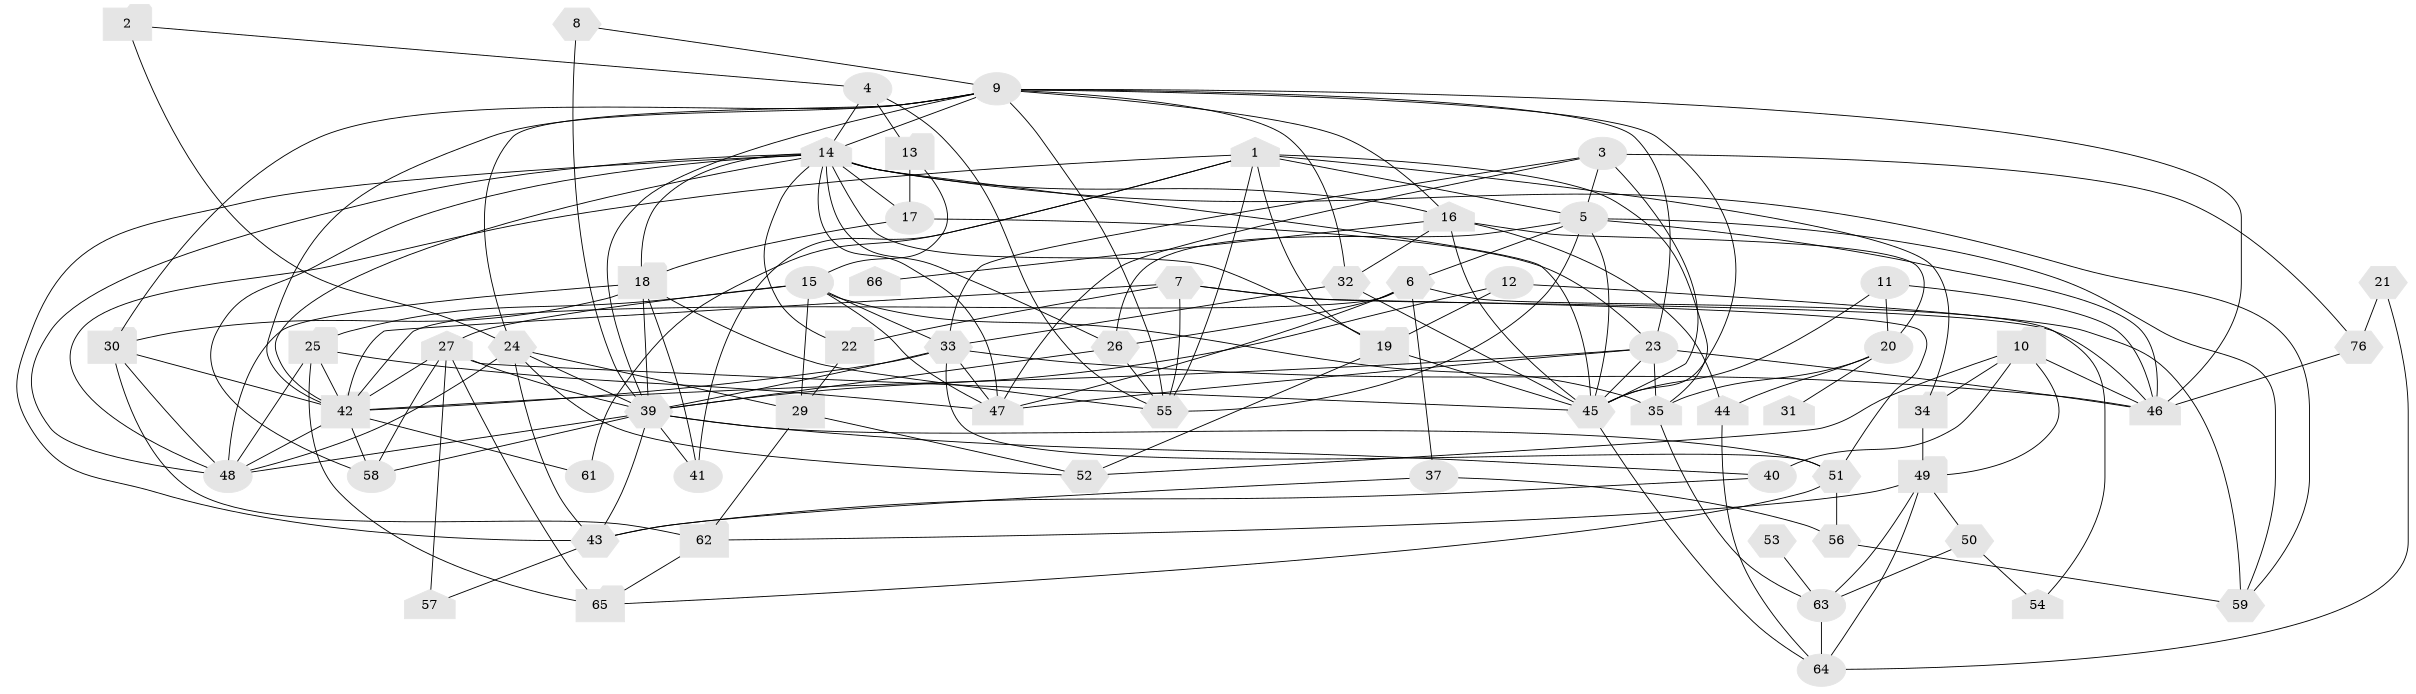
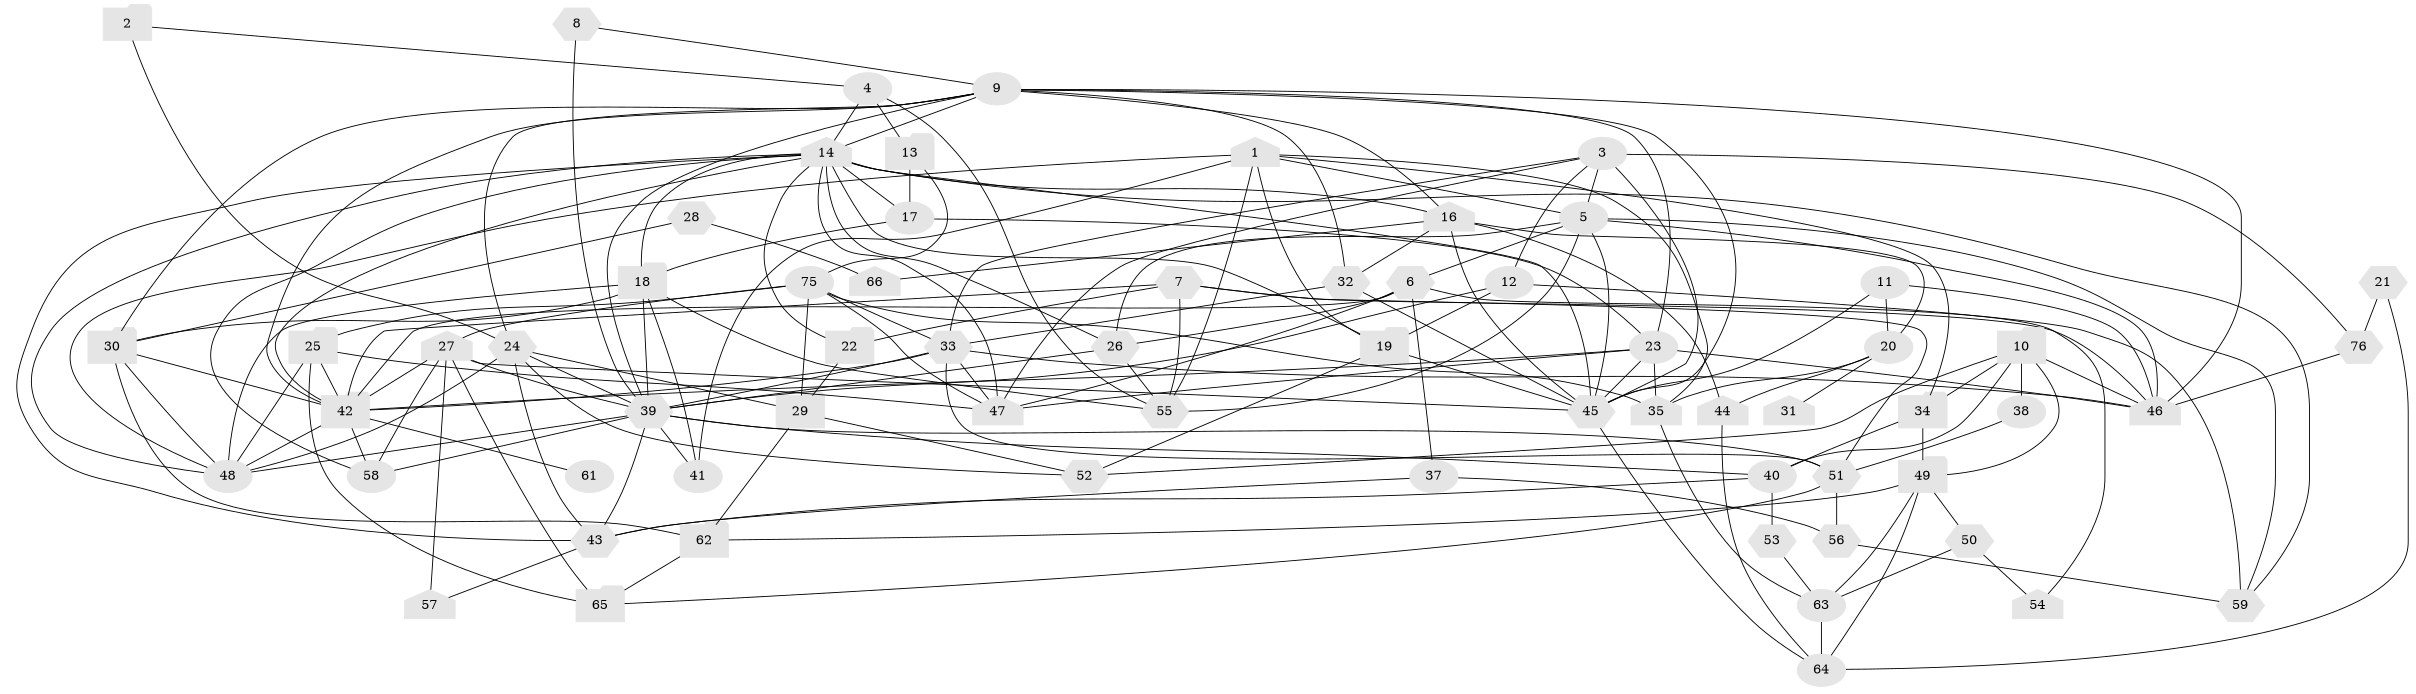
edge "3" -- "12": added
node "28": added
edge "9" -- "55": removed
edge "1" -- "61": removed
node "15": label "15" -> "75"
node "38": added
edge "34" -- "40": added
edge "40" -- "53": added
